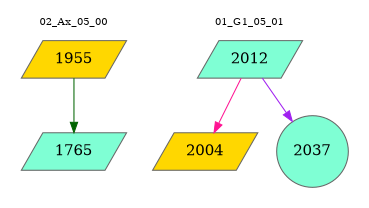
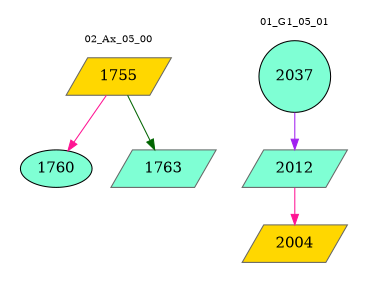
node "1955": label "1955" -> "1755"
edge "2012" -> "2037": reversed
node "1765": label "1765" -> "1763"
node "2037": color gray40 -> black
node "1760": added
